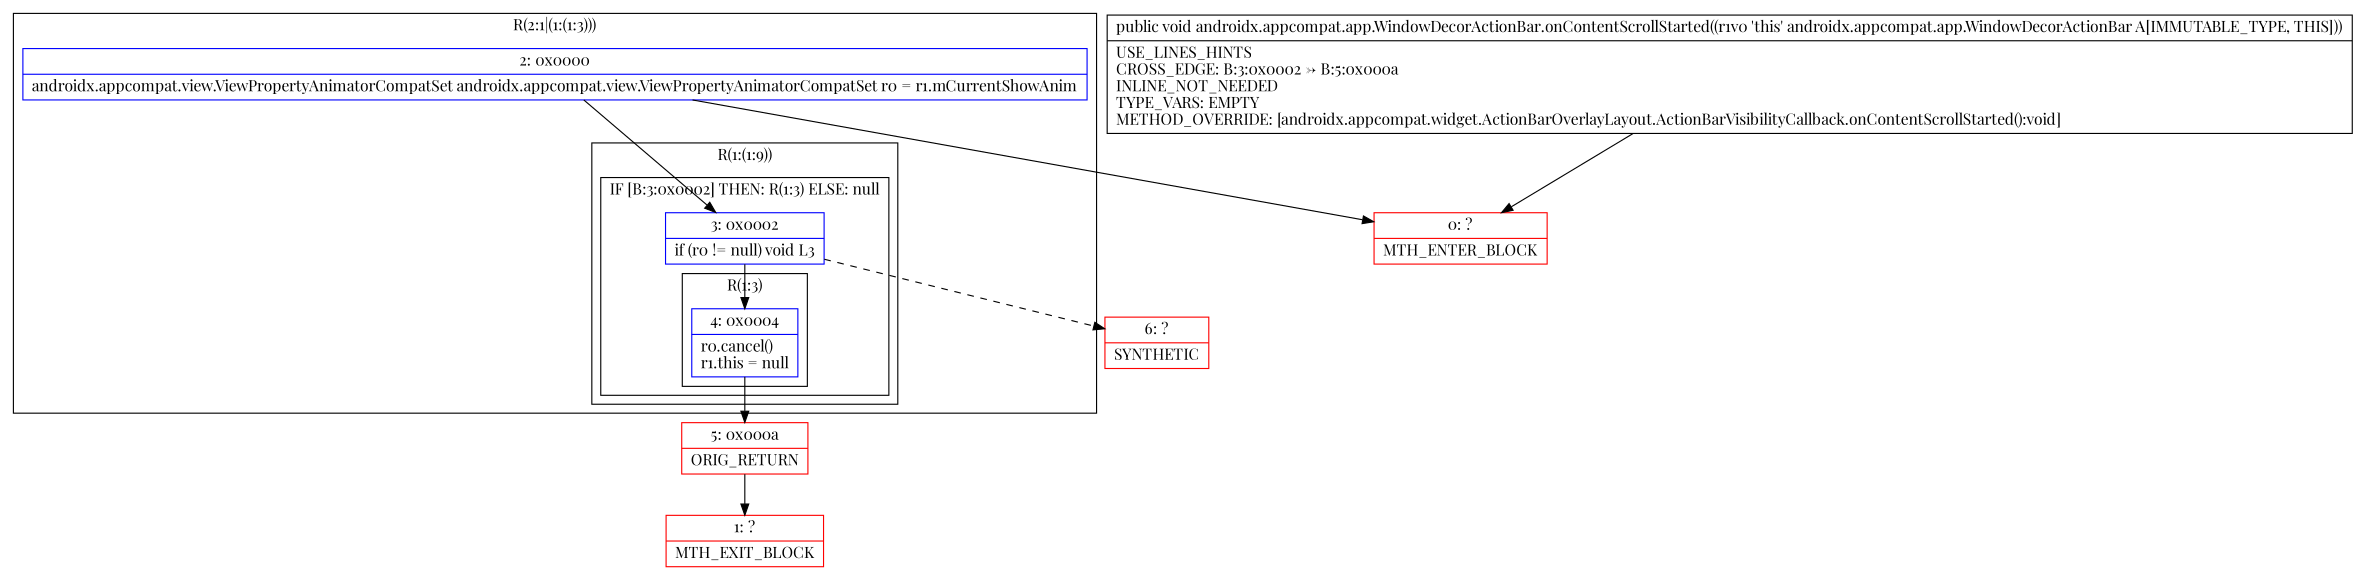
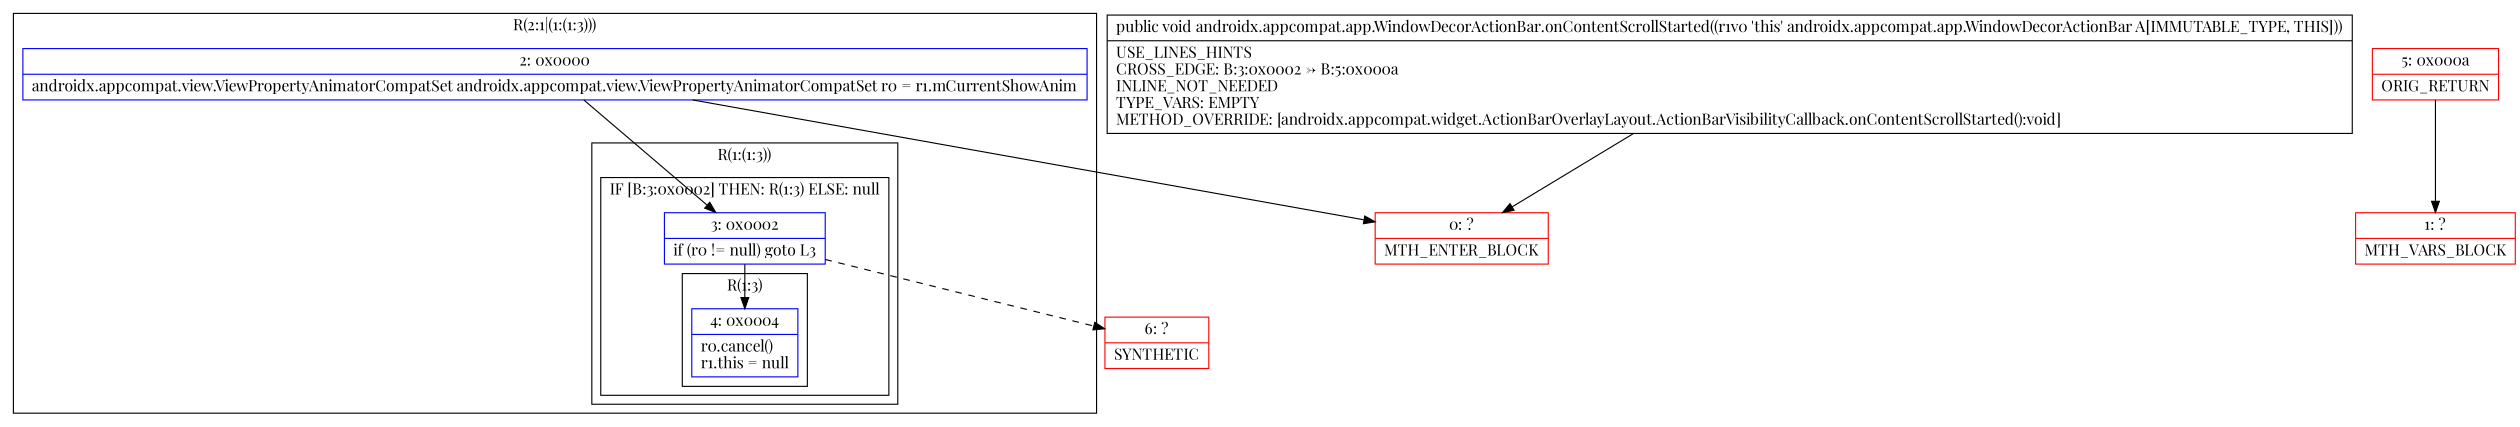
cluster "R(1:(1:9))": label "R(1:(1:9))" -> "R(1:(1:3))"
node "3: 0x0002": text "if (r0 != null) void L3" -> "if (r0 != null) goto L3"
edge "4: 0x0004" -> "5: 0x000a": removed
node "1: ?": text "MTH_EXIT_BLOCK" -> "MTH_VARS_BLOCK"
